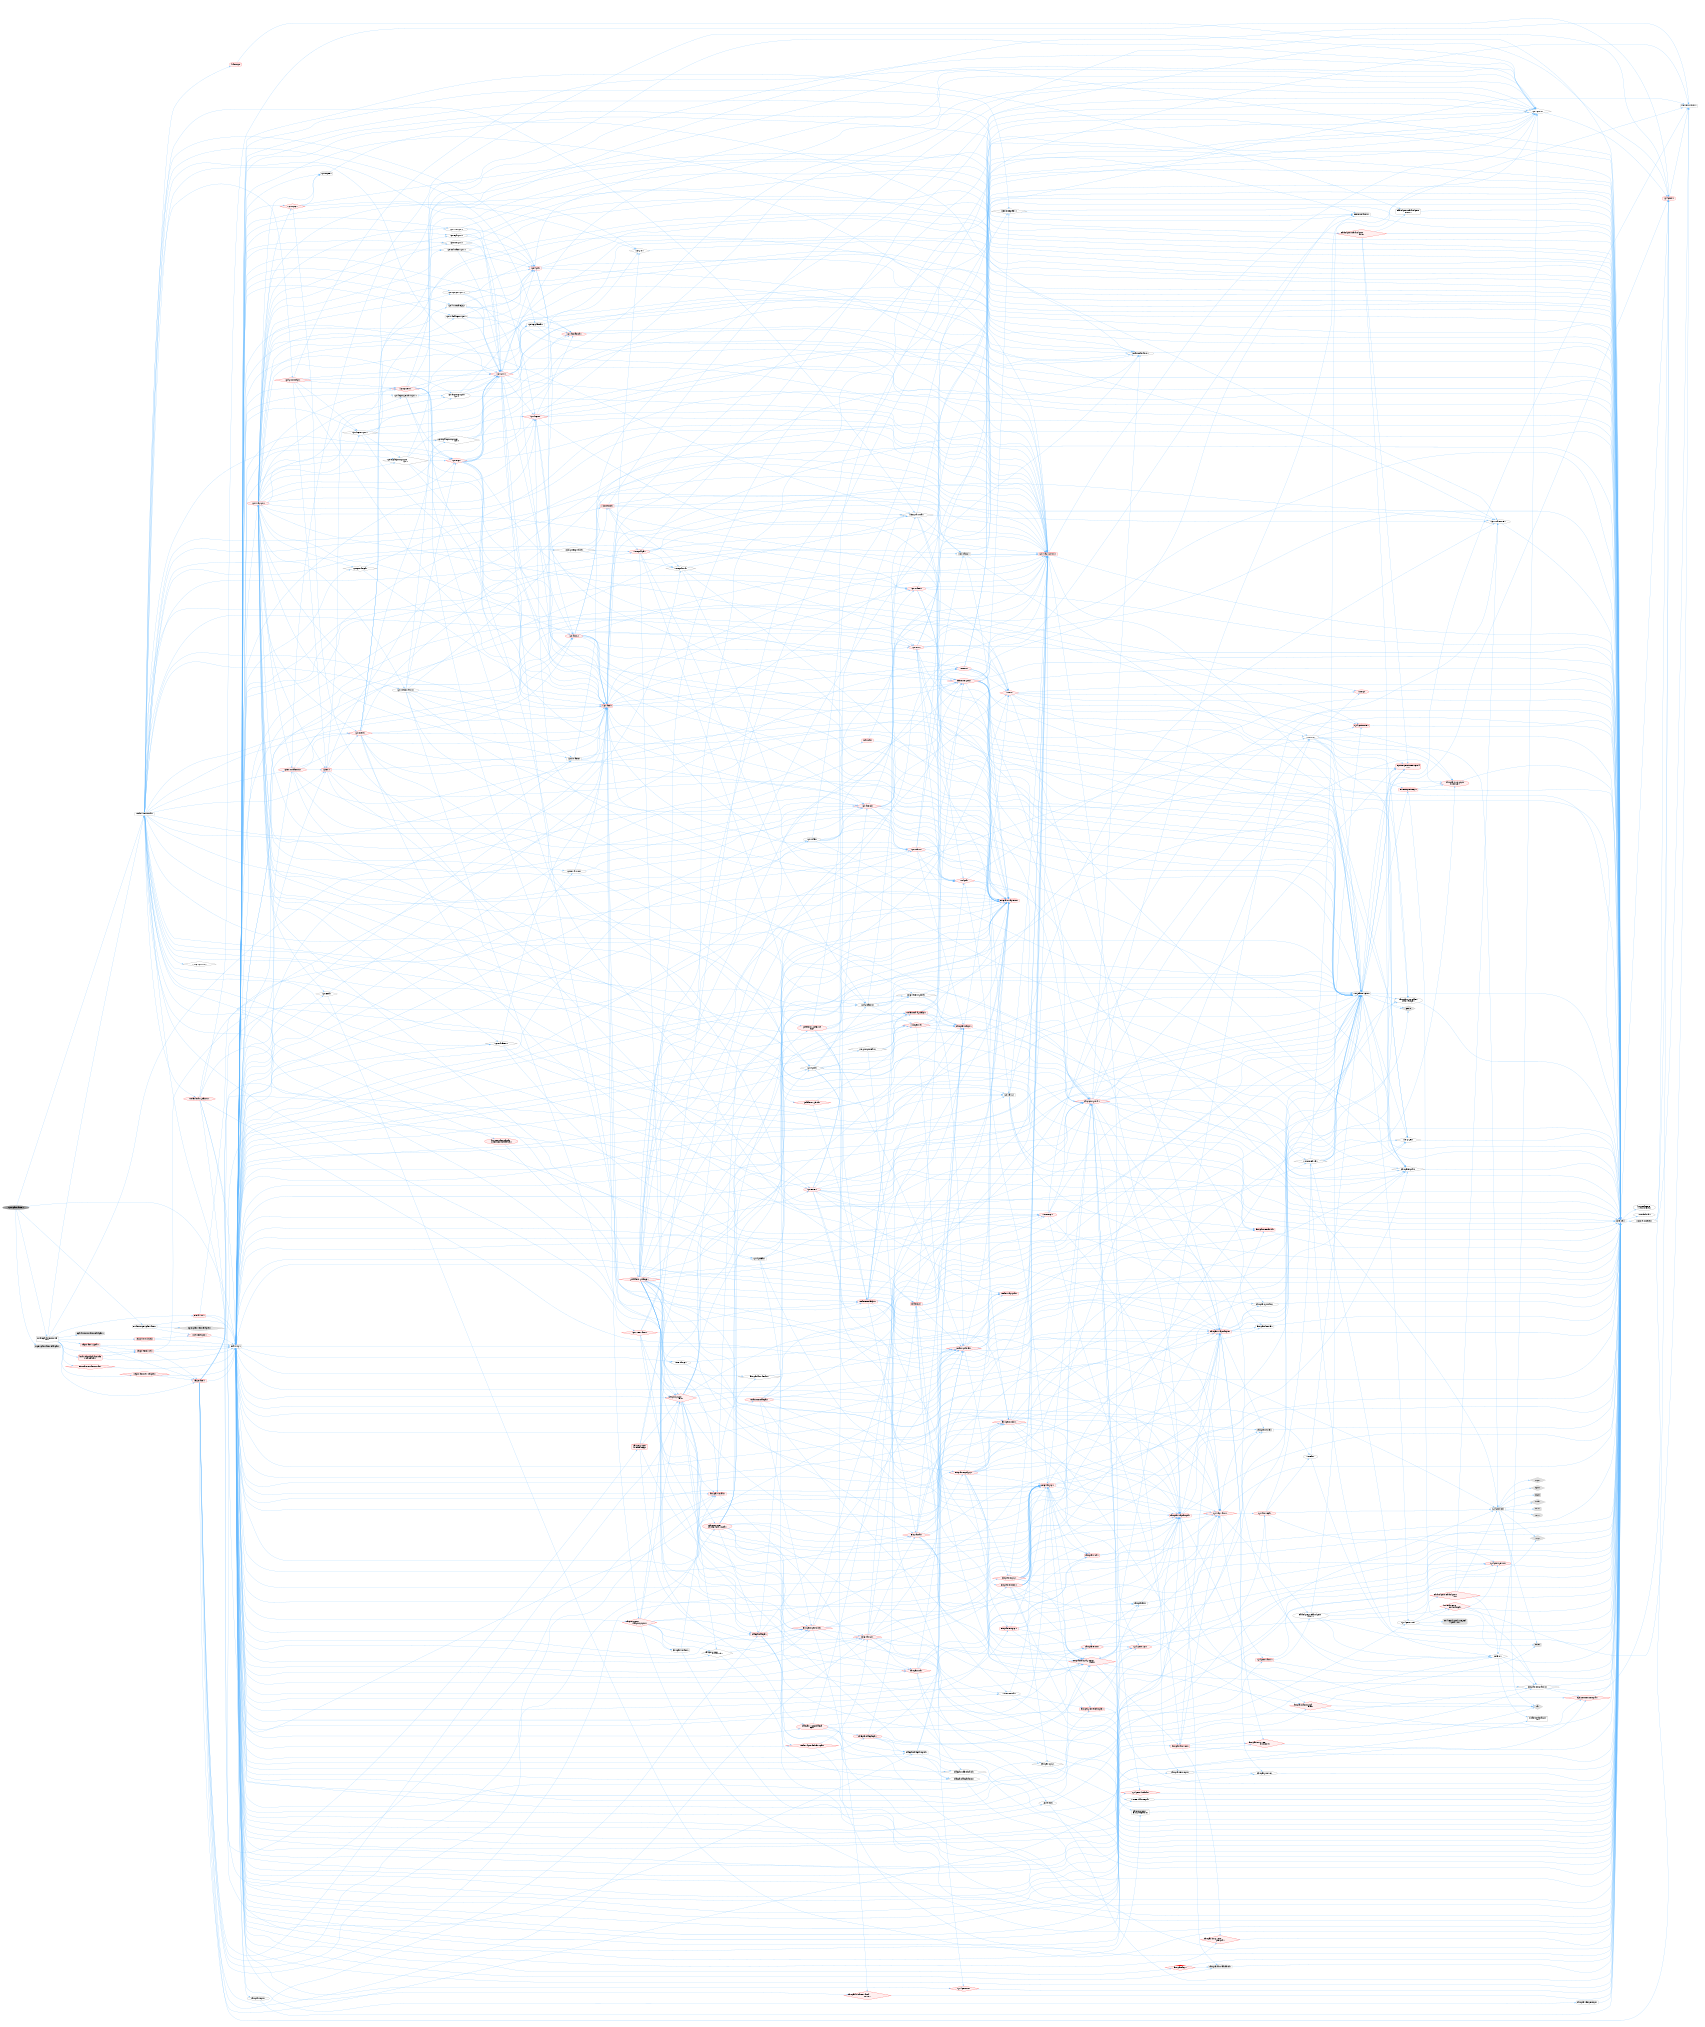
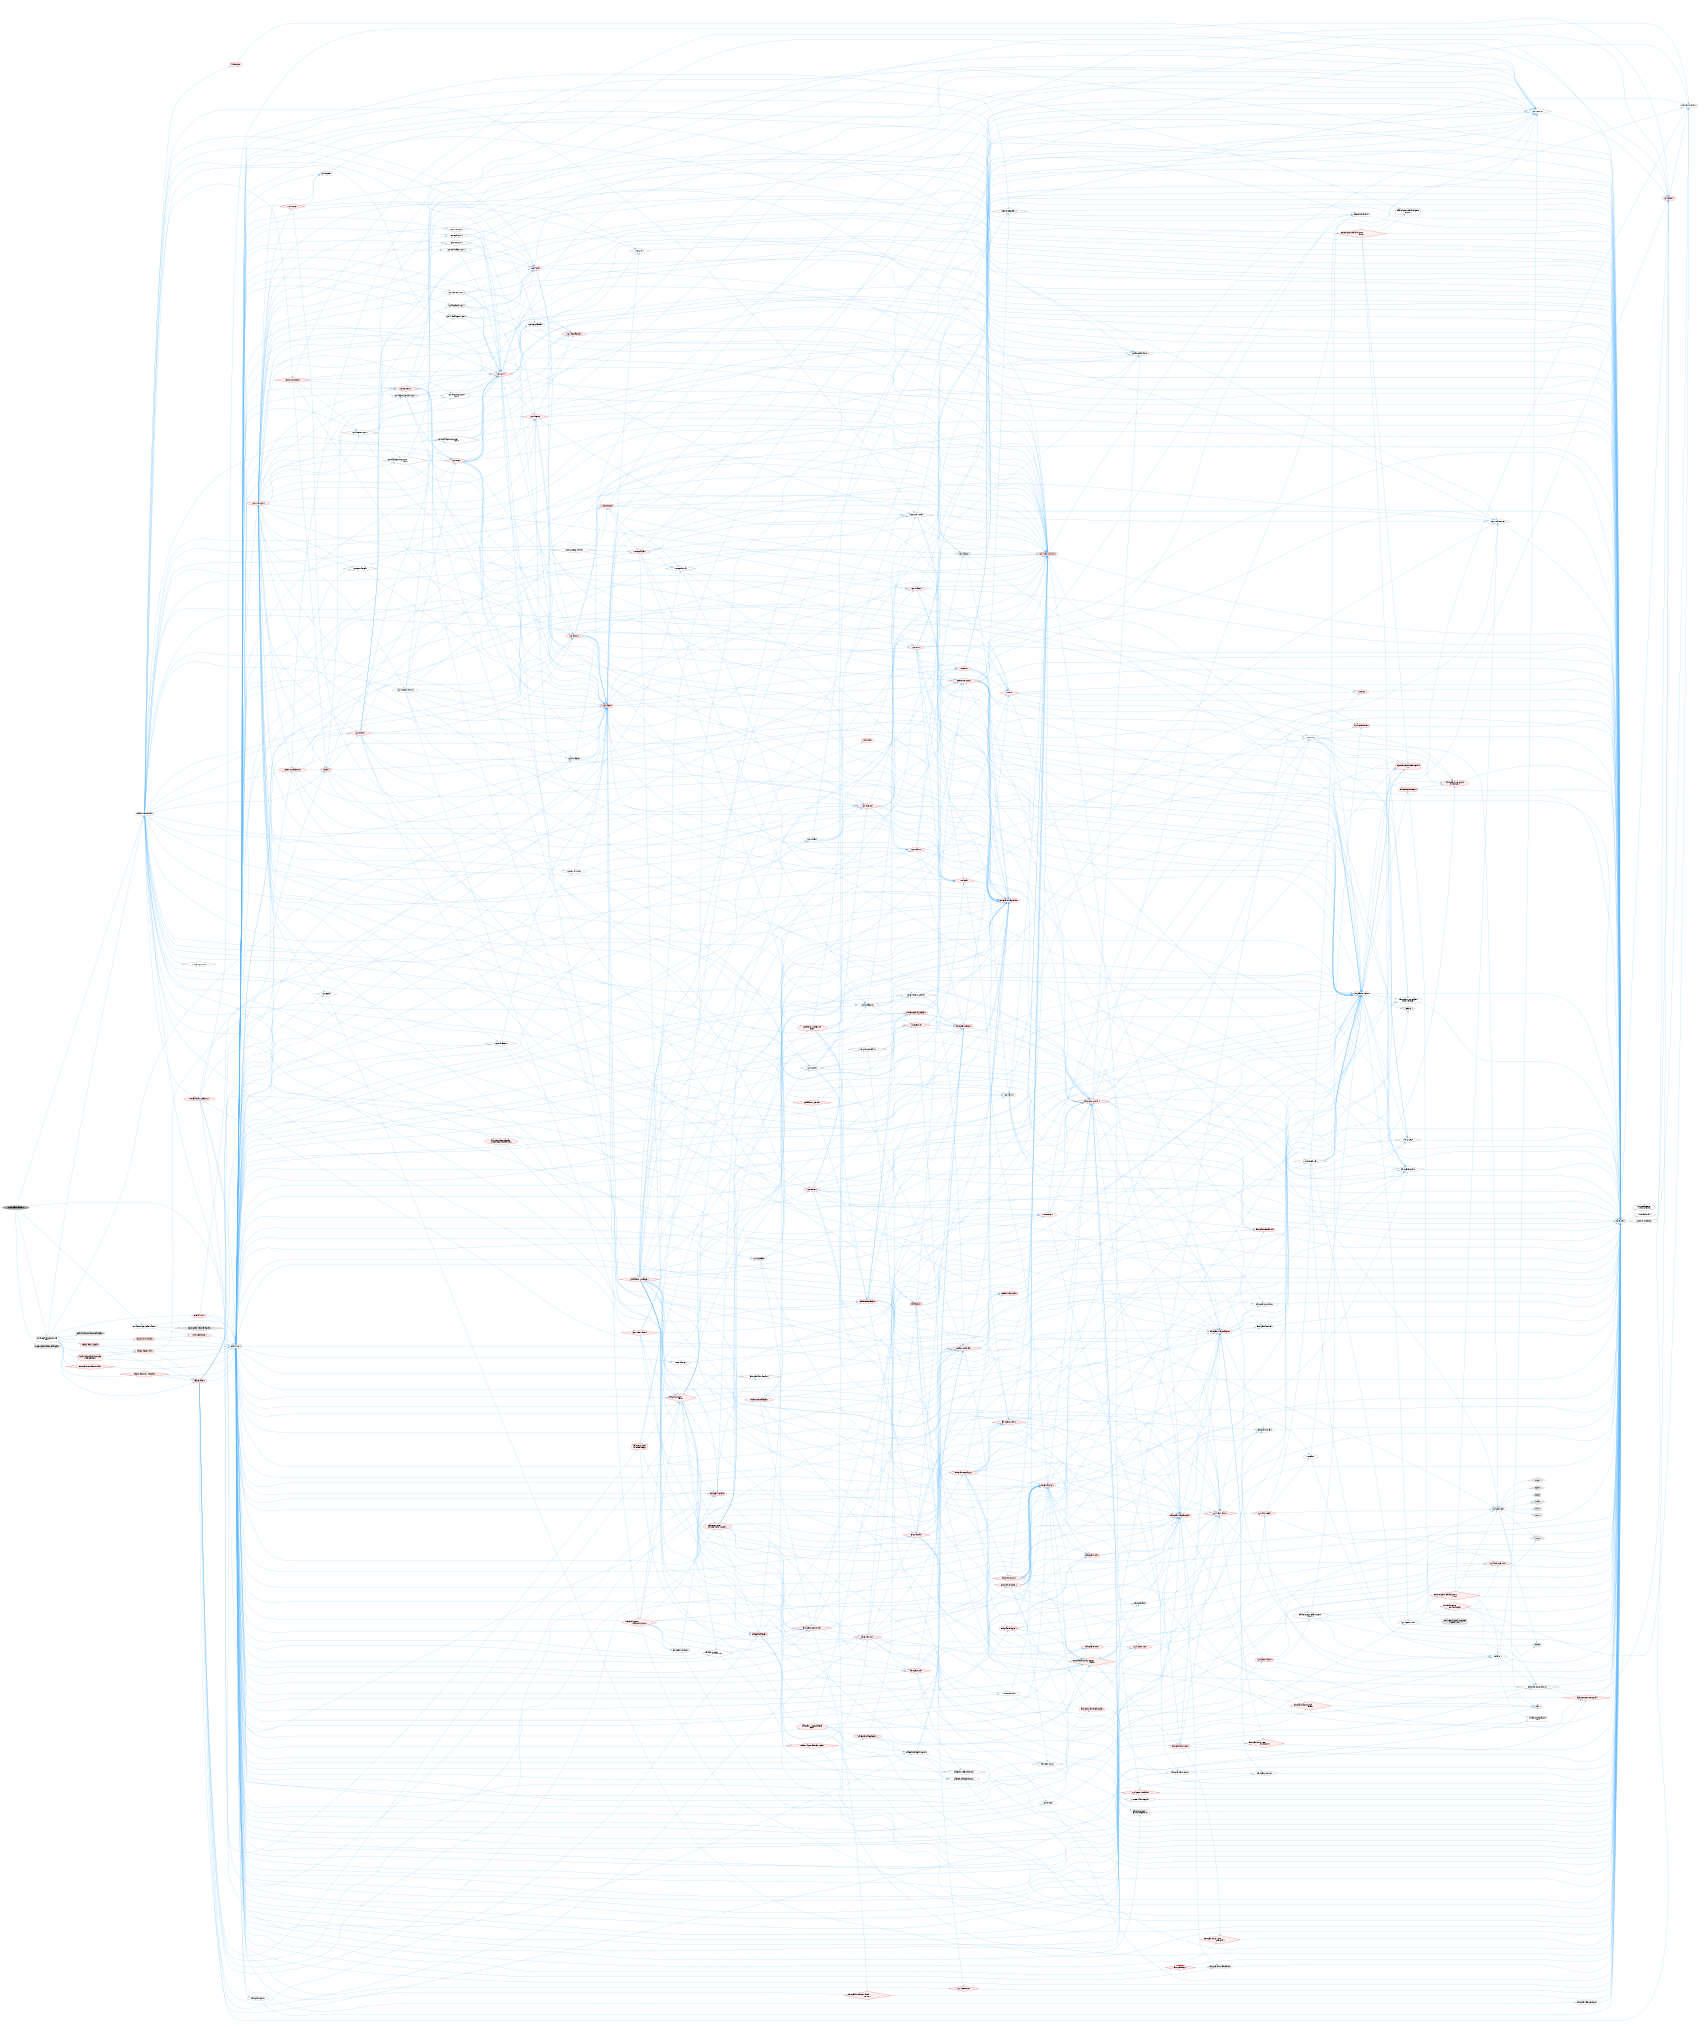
node "Math/PolyglotTextData.h": label "Math/PolyglotTextData.h" -> "Math/PerspectiveMatrix.h"
